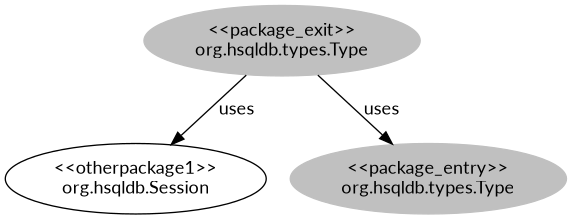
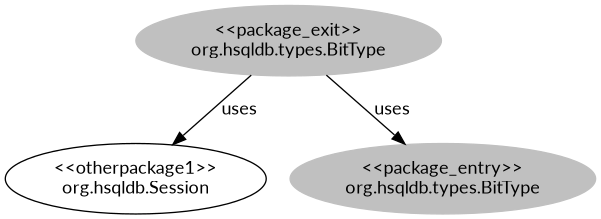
node "<<package_exit>> org.hsqldb.types.Type": label "<<package_exit>> org.hsqldb.types.Type" -> "<<package_exit>> org.hsqldb.types.BitType"
node "<<package_entry>> org.hsqldb.types.Type": label "<<package_entry>> org.hsqldb.types.Type" -> "<<package_entry>> org.hsqldb.types.BitType"
